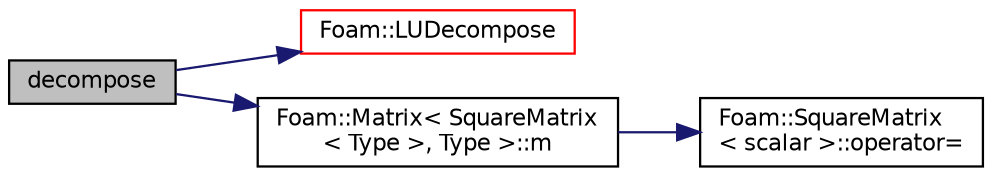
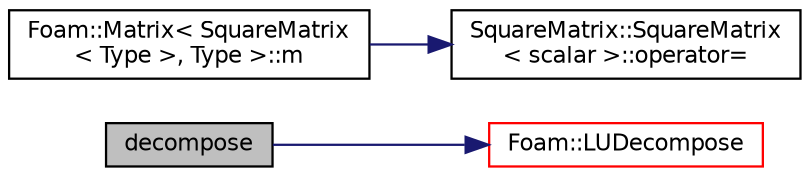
edge "decompose" -> "Foam::Matrix< SquareMatrix < Type >, Type >::m": removed
node "Foam::SquareMatrix < scalar >::operator=": label "Foam::SquareMatrix < scalar >::operator=" -> "SquareMatrix::SquareMatrix < scalar >::operator="
